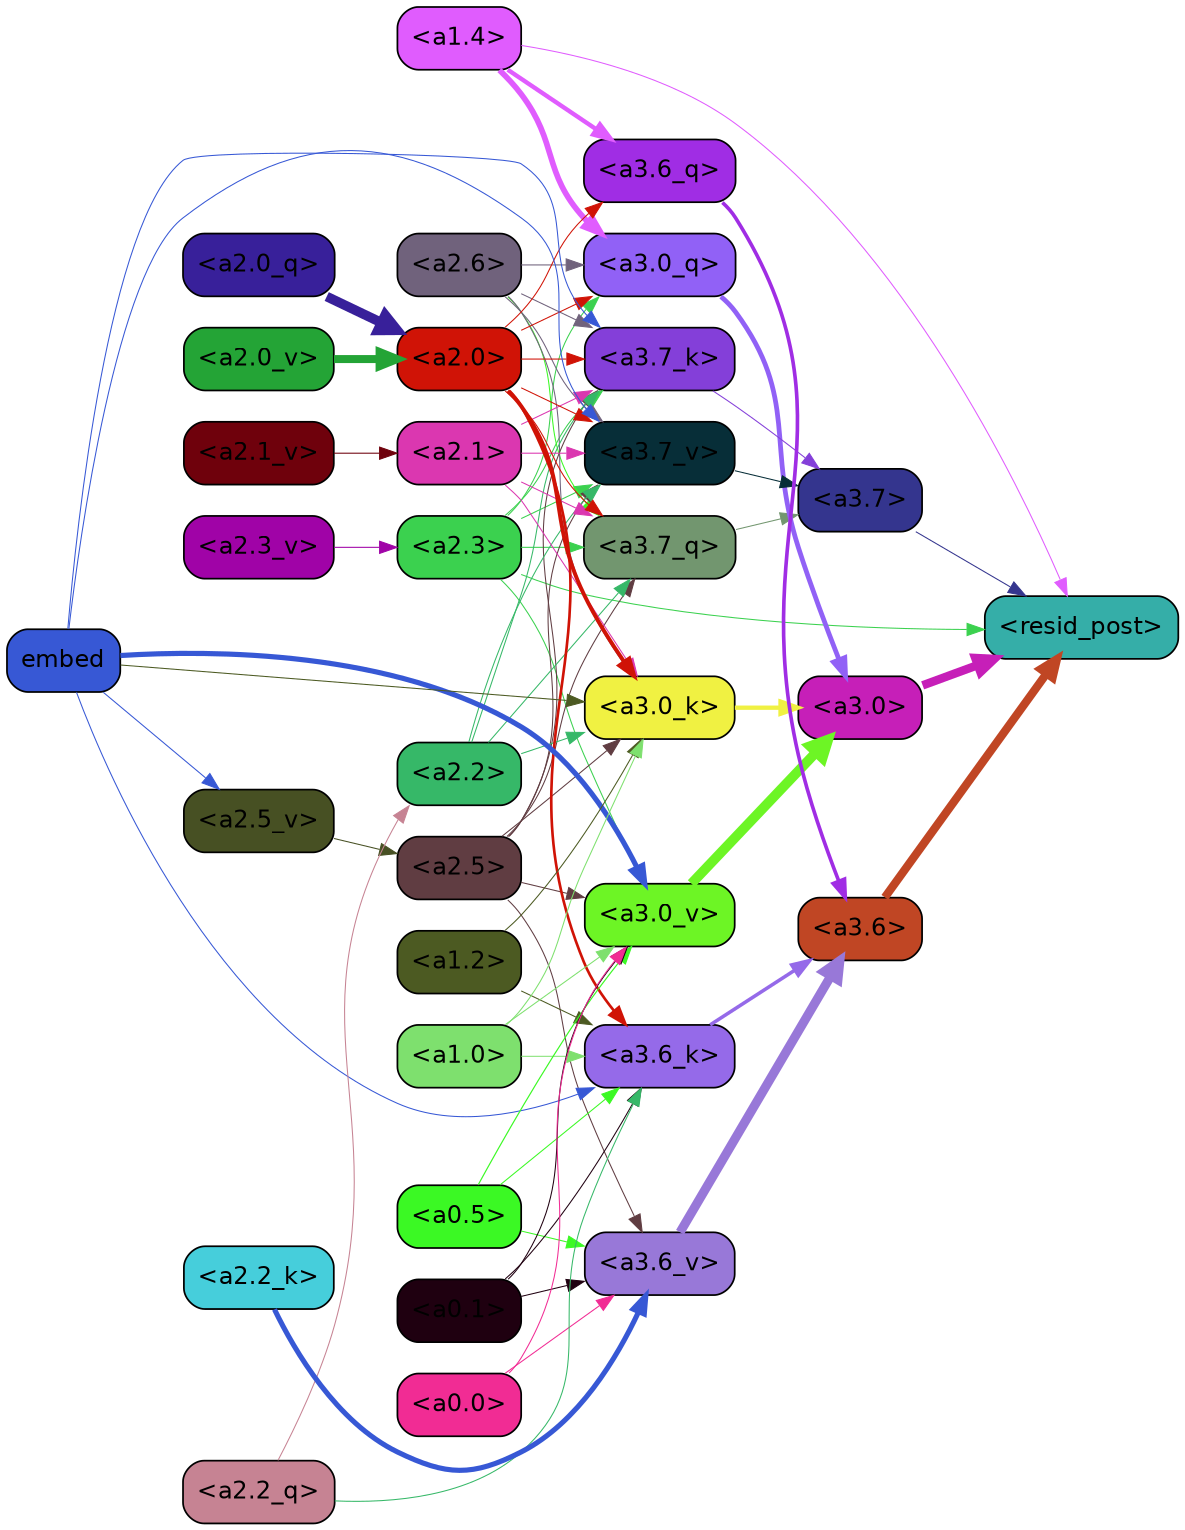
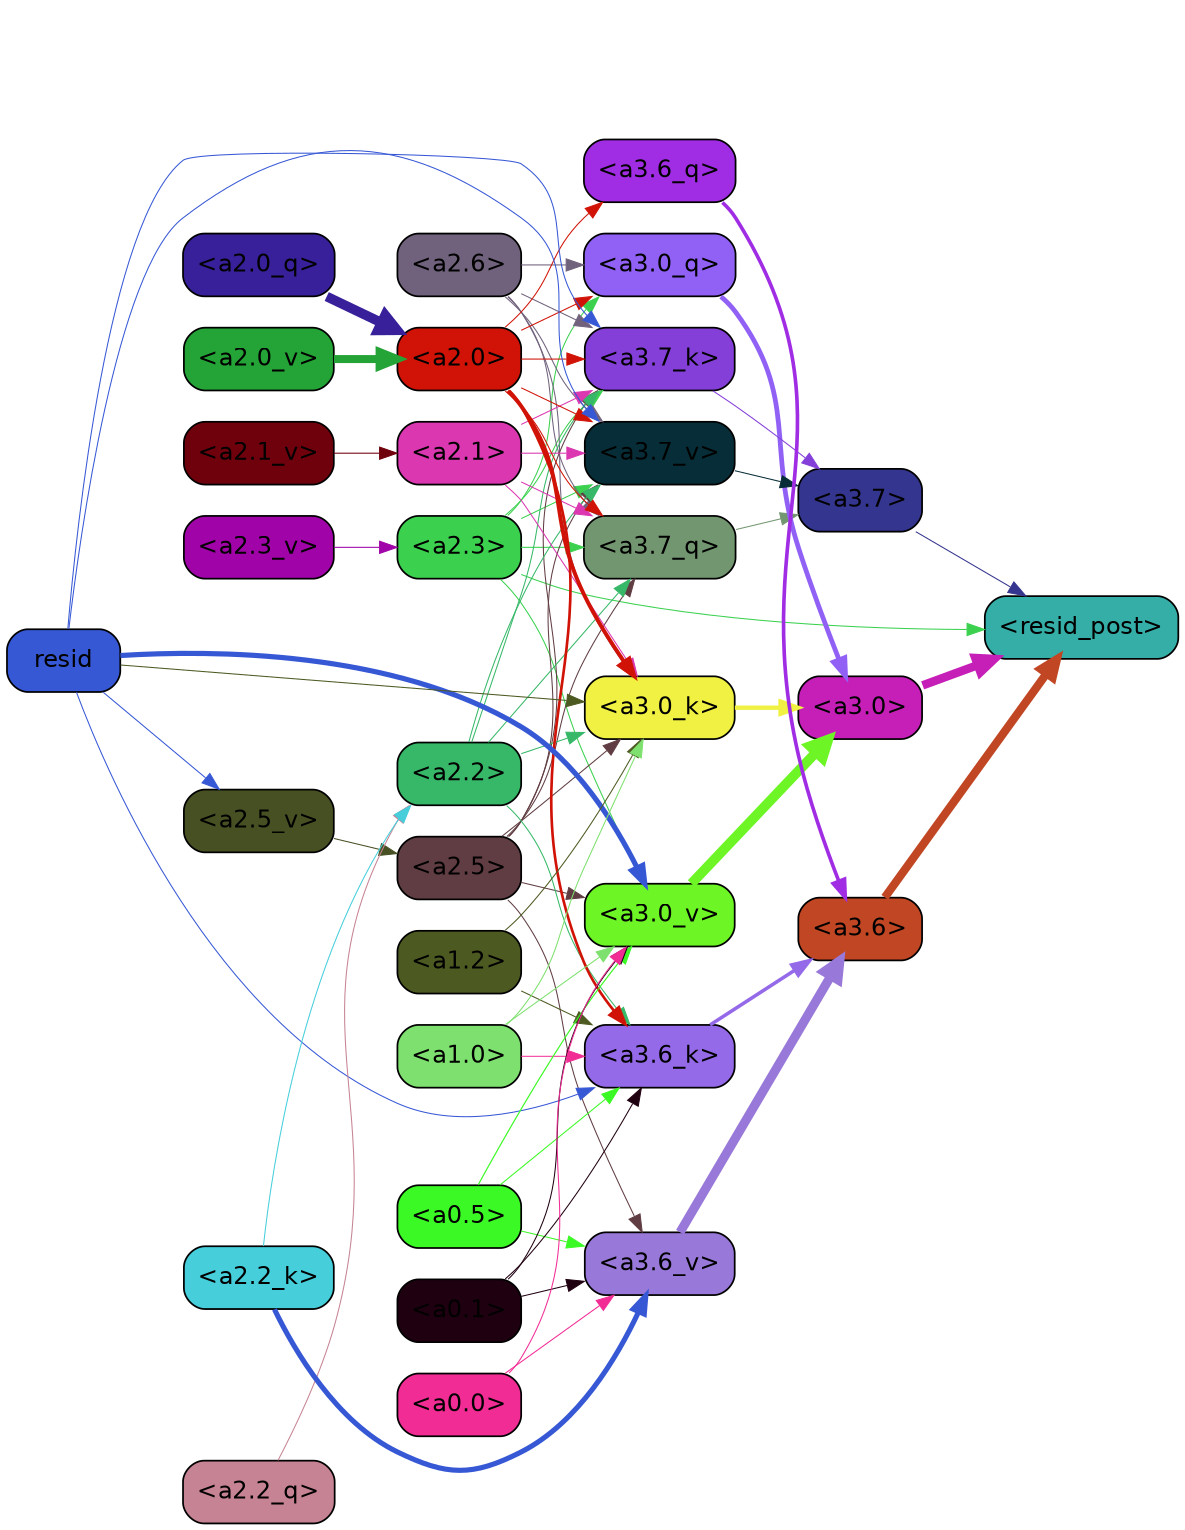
node "<a1.4>": removed
edge "<a2.6>" -> "<a3.7_q>": color #3bf924 -> #70627c
node "embed": label "embed" -> "resid"
edge "<a2.2_k>" -> "<a2.2>": added
edge "<a1.0>" -> "<a3.6_k>": color #7ee06e -> #f12c94
edge "<a2.2_q>" -> "<a3.6_k>": now "<a2.2>" -> "<a3.6_k>"
